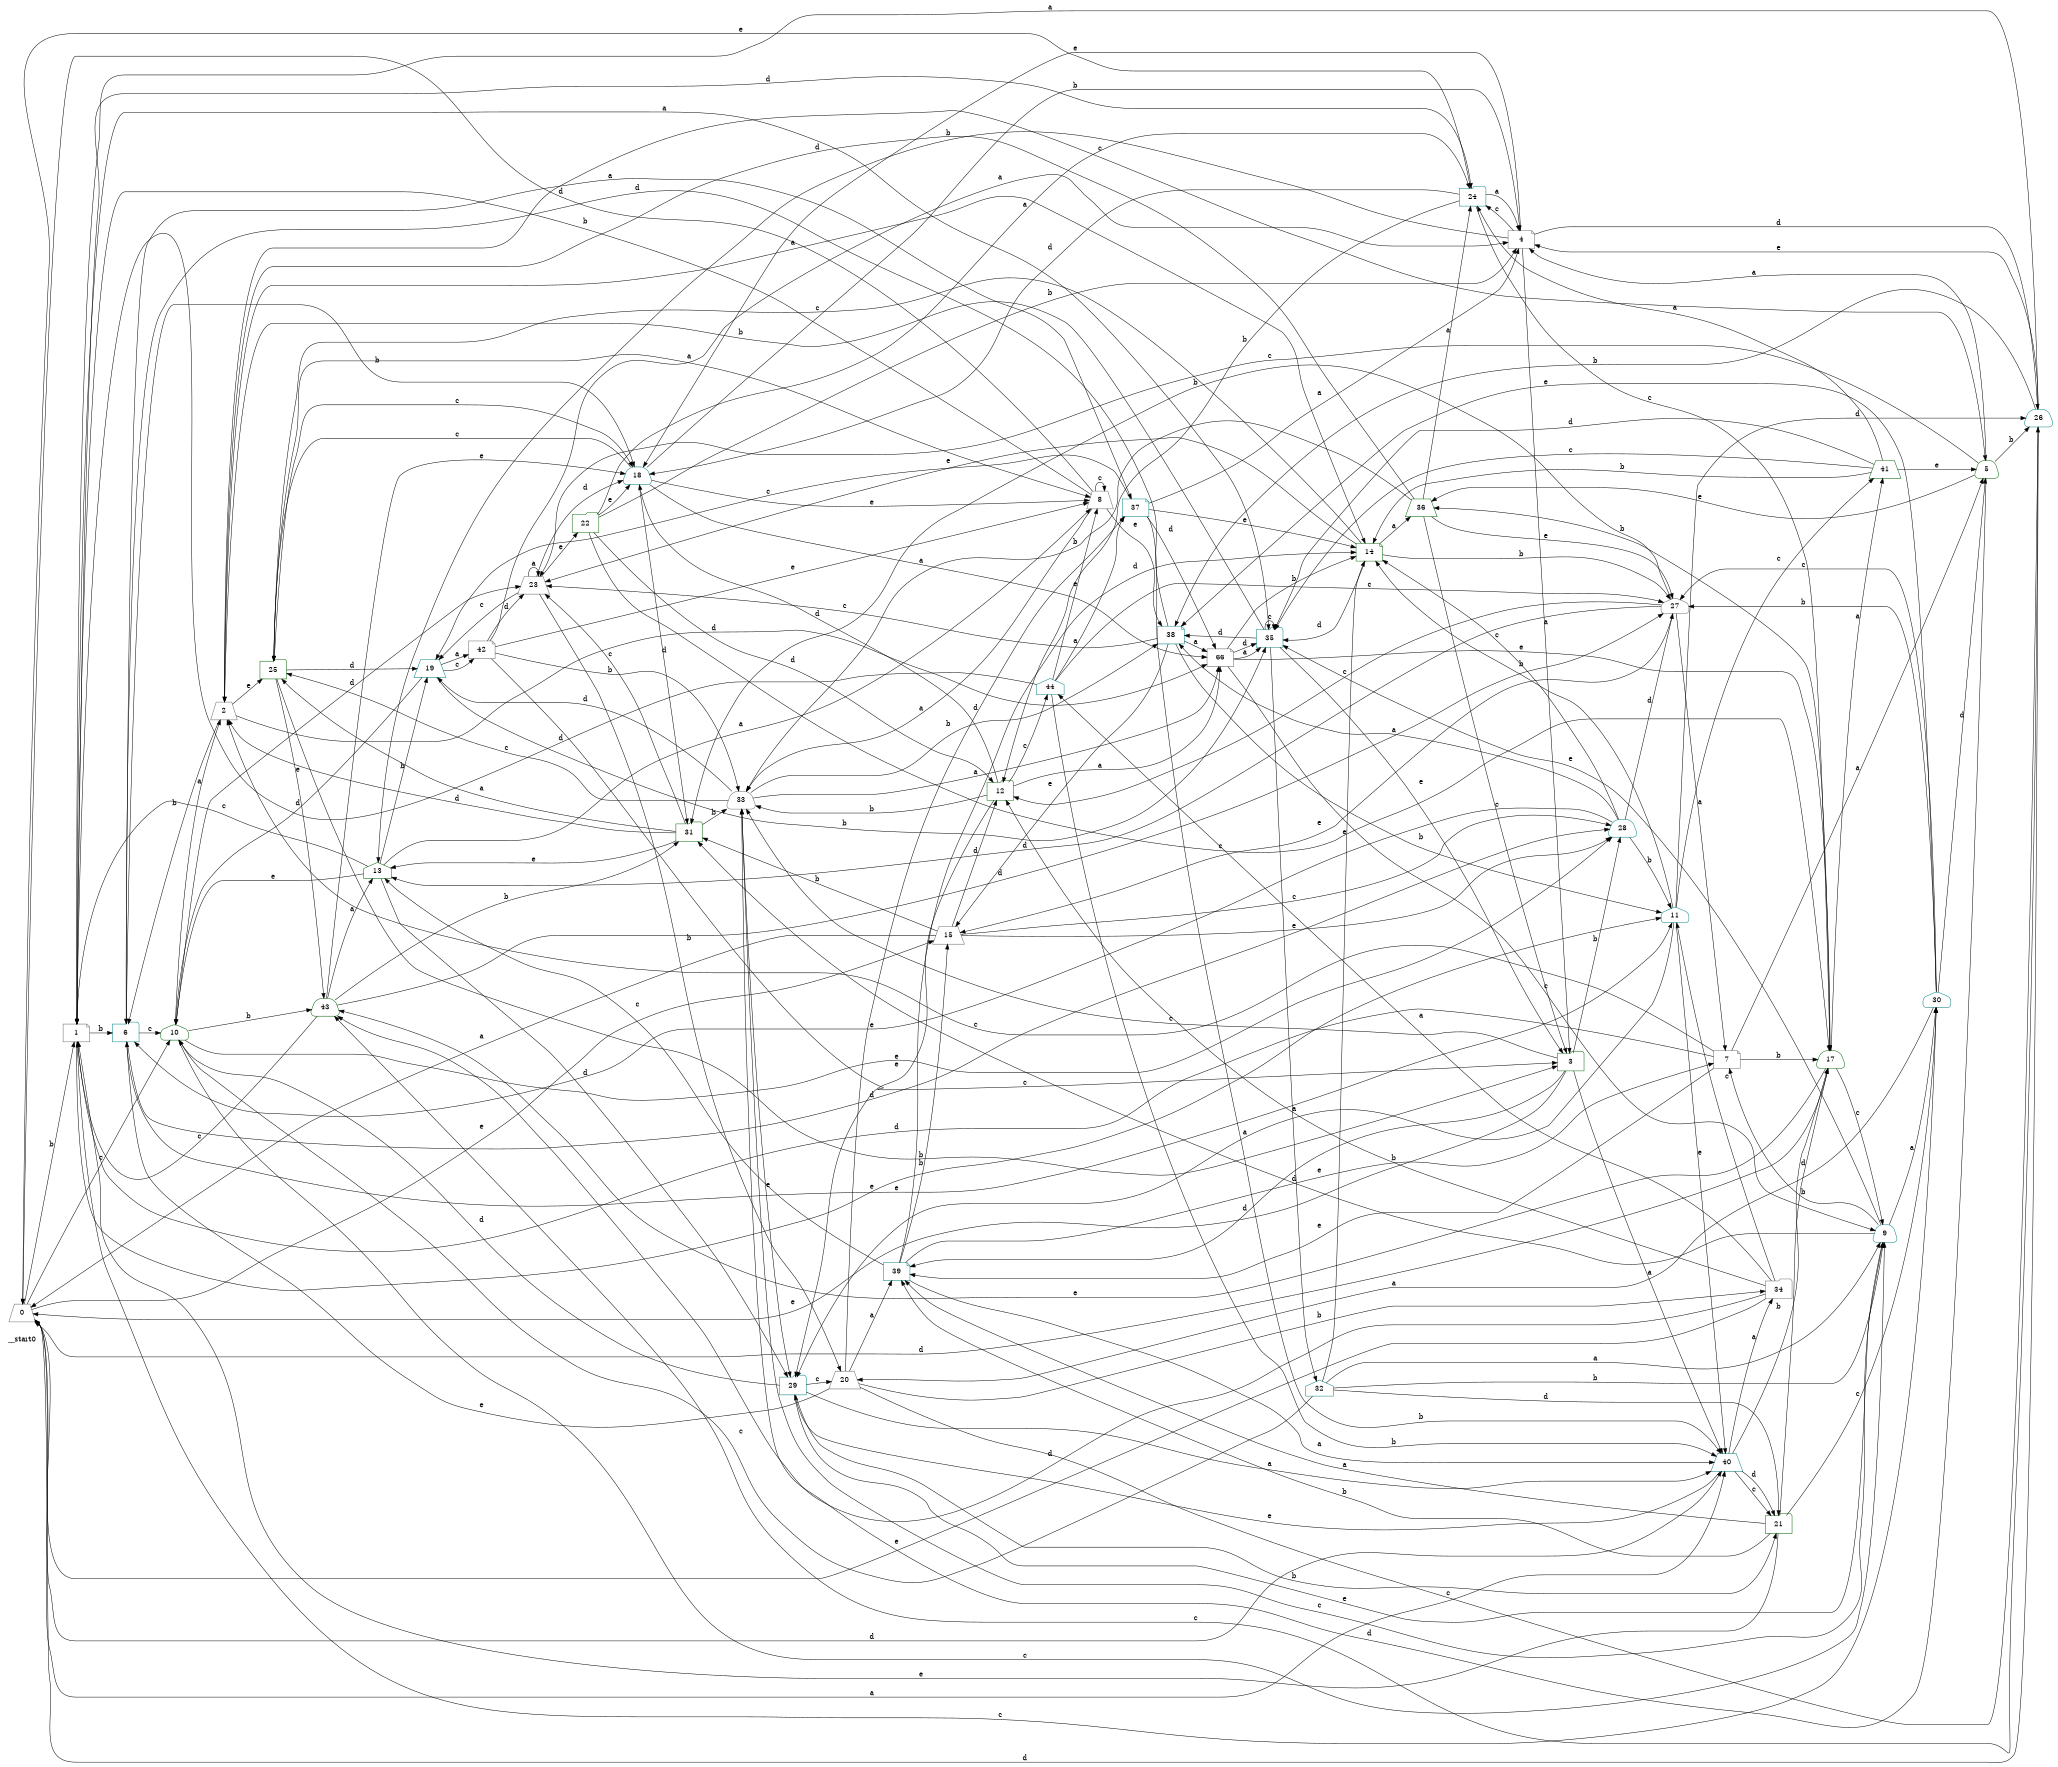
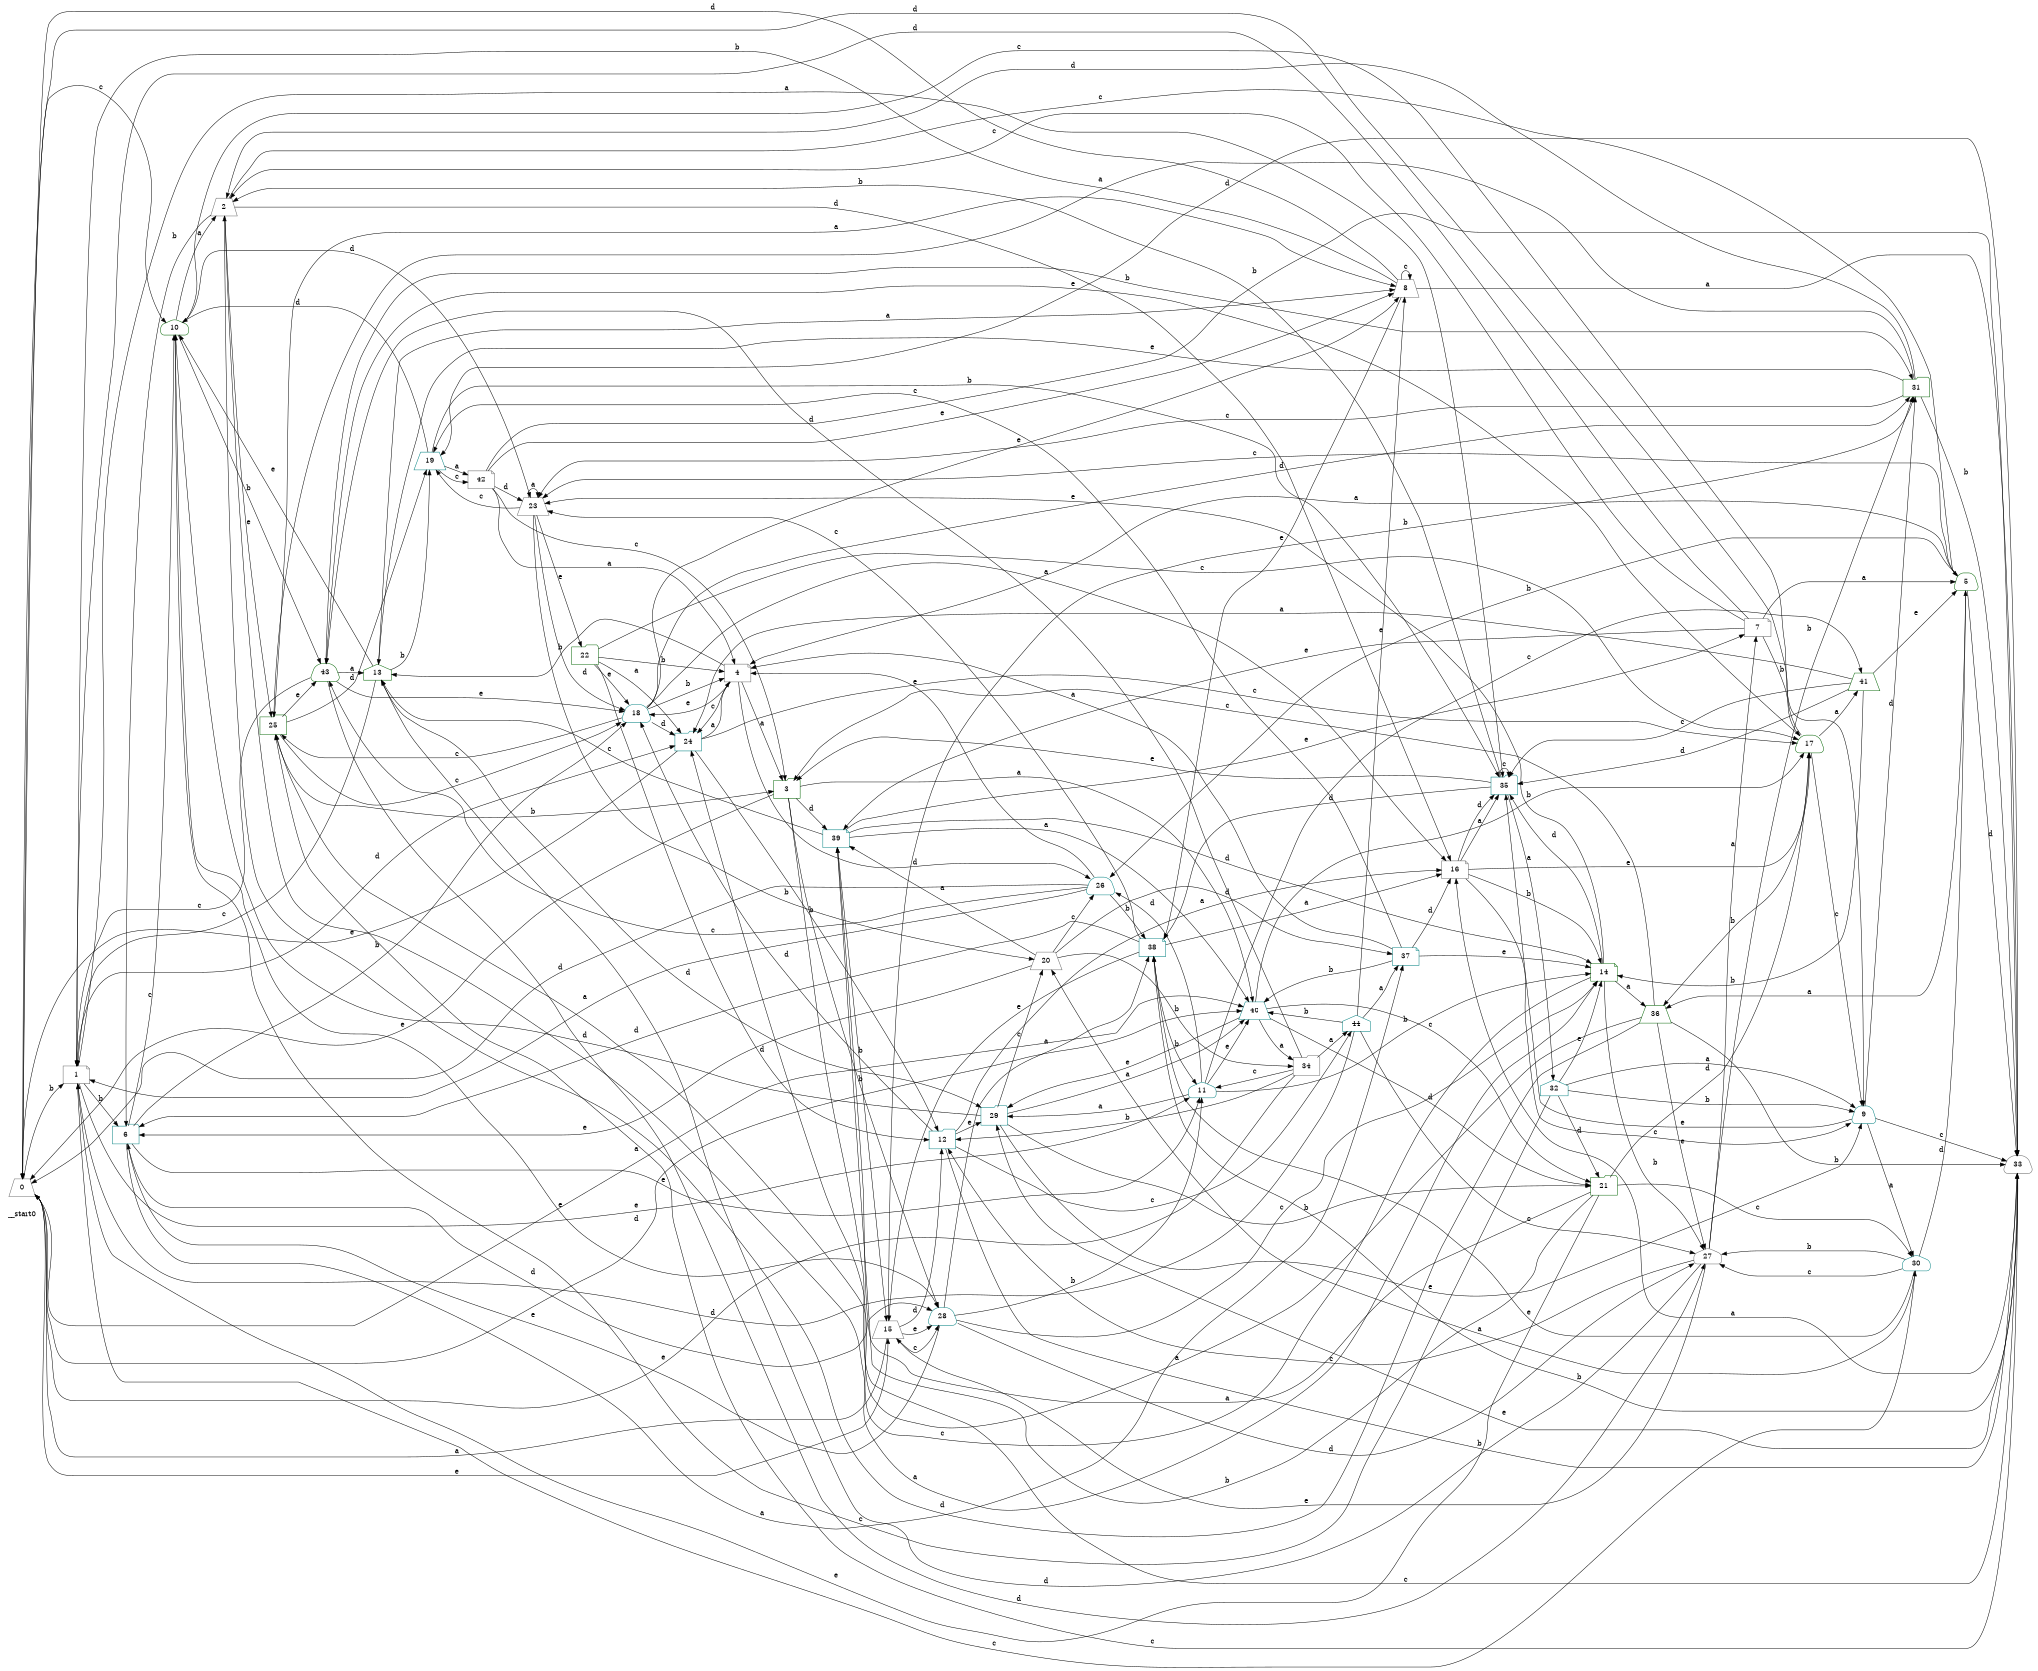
edge "24" -> "18": reversed
edge "5" -> "36": label "e" -> "a"
node "66": label "66" -> "16"
node "12": color darkgreen -> teal
edge "9" -> "7": removed, label "b"
